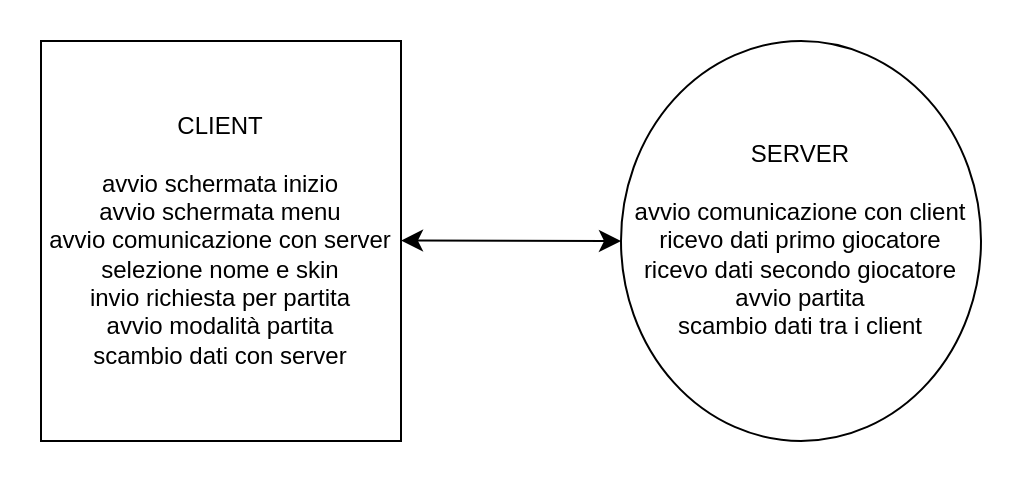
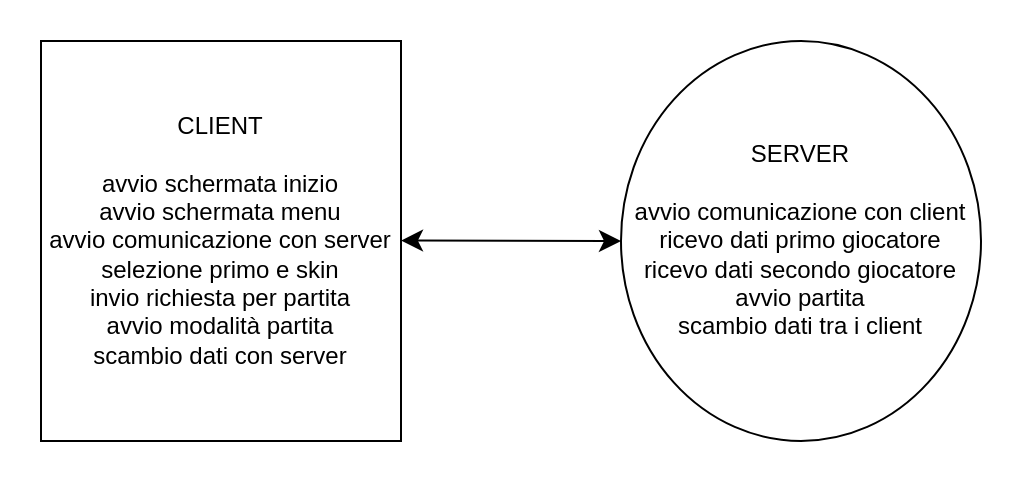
node "CLIENT avvio schermata inizio avvio schermata menu avvio comunicazione con server selezione nome e skin invio richiesta per partita avvio modalità partita scambio dati con server": label "CLIENT avvio schermata inizio avvio schermata menu avvio comunicazione con server selezione nome e skin invio richiesta per partita avvio modalità partita scambio dati con server" -> "CLIENT avvio schermata inizio avvio schermata menu avvio comunicazione con server selezione primo e skin invio richiesta per partita avvio modalità partita scambio dati con server"
